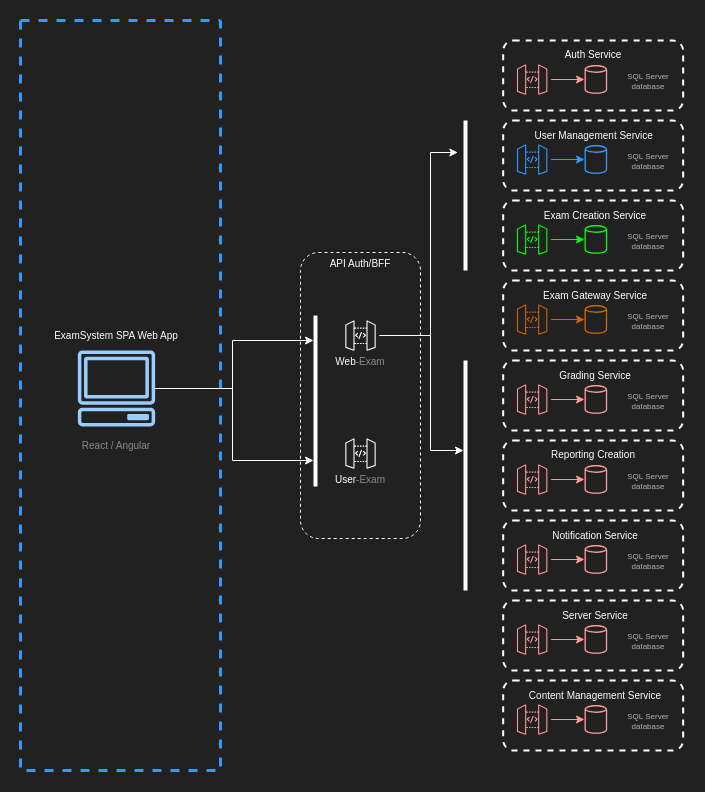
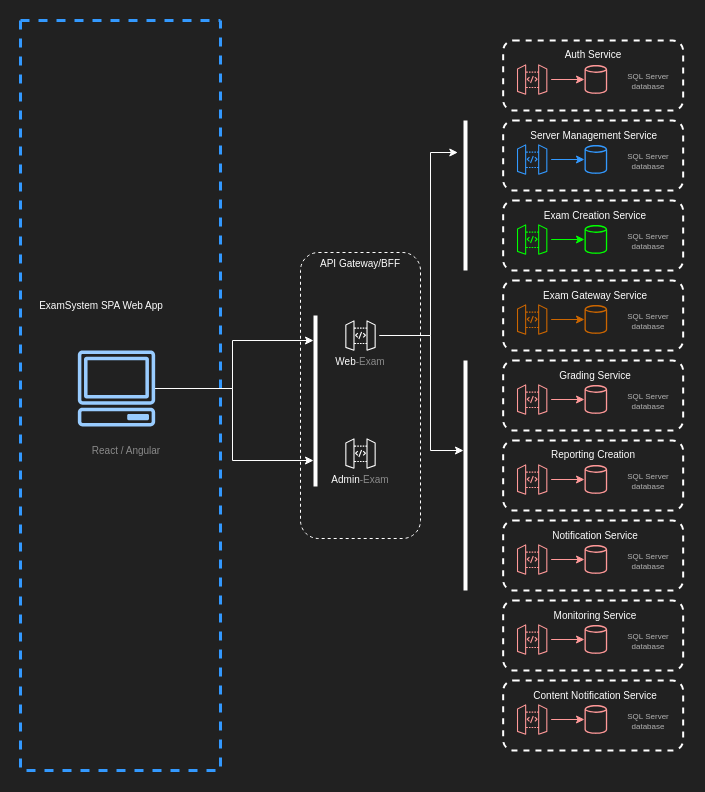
node "User Management Service": label "User Management Service" -> "Server Management Service"
node "API Auth/BFF": label "API Auth/BFF" -> "API Gateway/BFF"
node "ExamSystem SPA Web App": moved (117, 336) -> (102, 306)
node "React / Angular": moved (117, 446) -> (127, 451)
node "User-Exam": label "User-Exam" -> "Admin-Exam"
node "Server Service": label "Server Service" -> "Monitoring Service"
node "Content Management Service": label "Content Management Service" -> "Content Notification Service"
